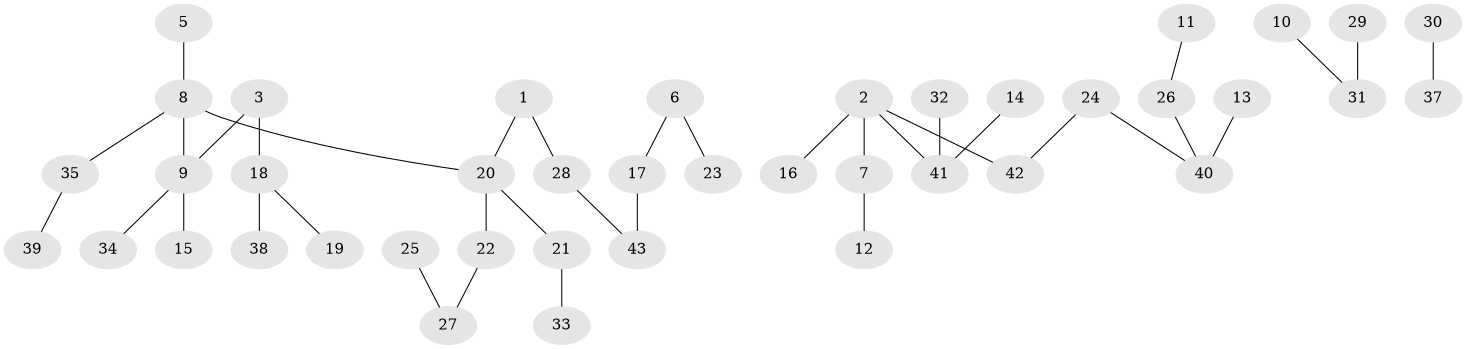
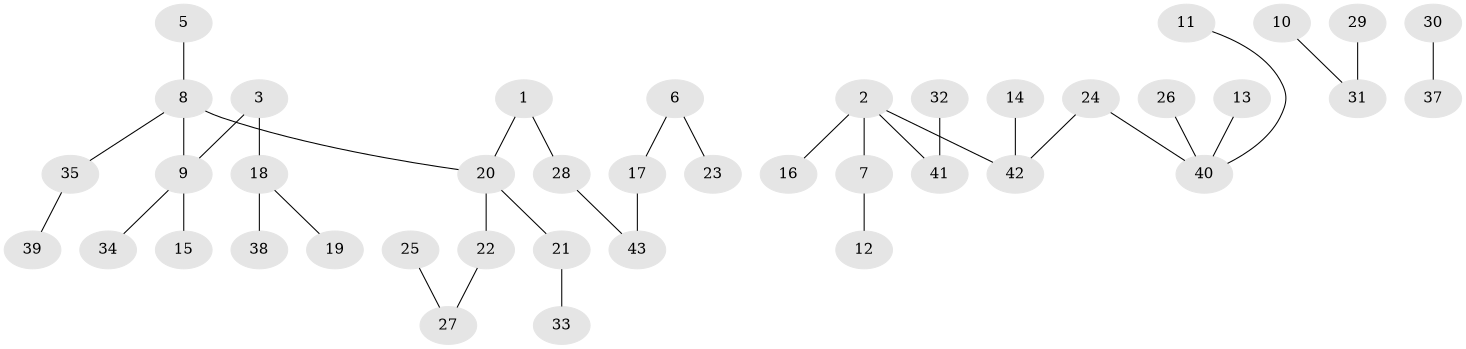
edge "11" -- "26": now "11" -- "40"
edge "14" -- "41": now "14" -- "42"
